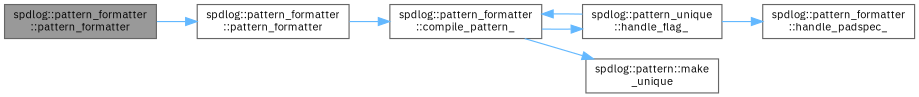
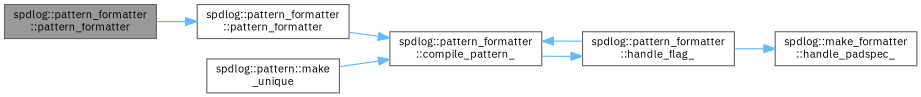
node "spdlog::pattern_unique ::handle_flag_": label "spdlog::pattern_unique ::handle_flag_" -> "spdlog::pattern_formatter ::handle_flag_"
node "spdlog::pattern_formatter ::handle_padspec_": label "spdlog::pattern_formatter ::handle_padspec_" -> "spdlog::make_formatter ::handle_padspec_"
edge "spdlog::pattern_formatter ::compile_pattern_" -> "spdlog::pattern::make _unique": reversed
